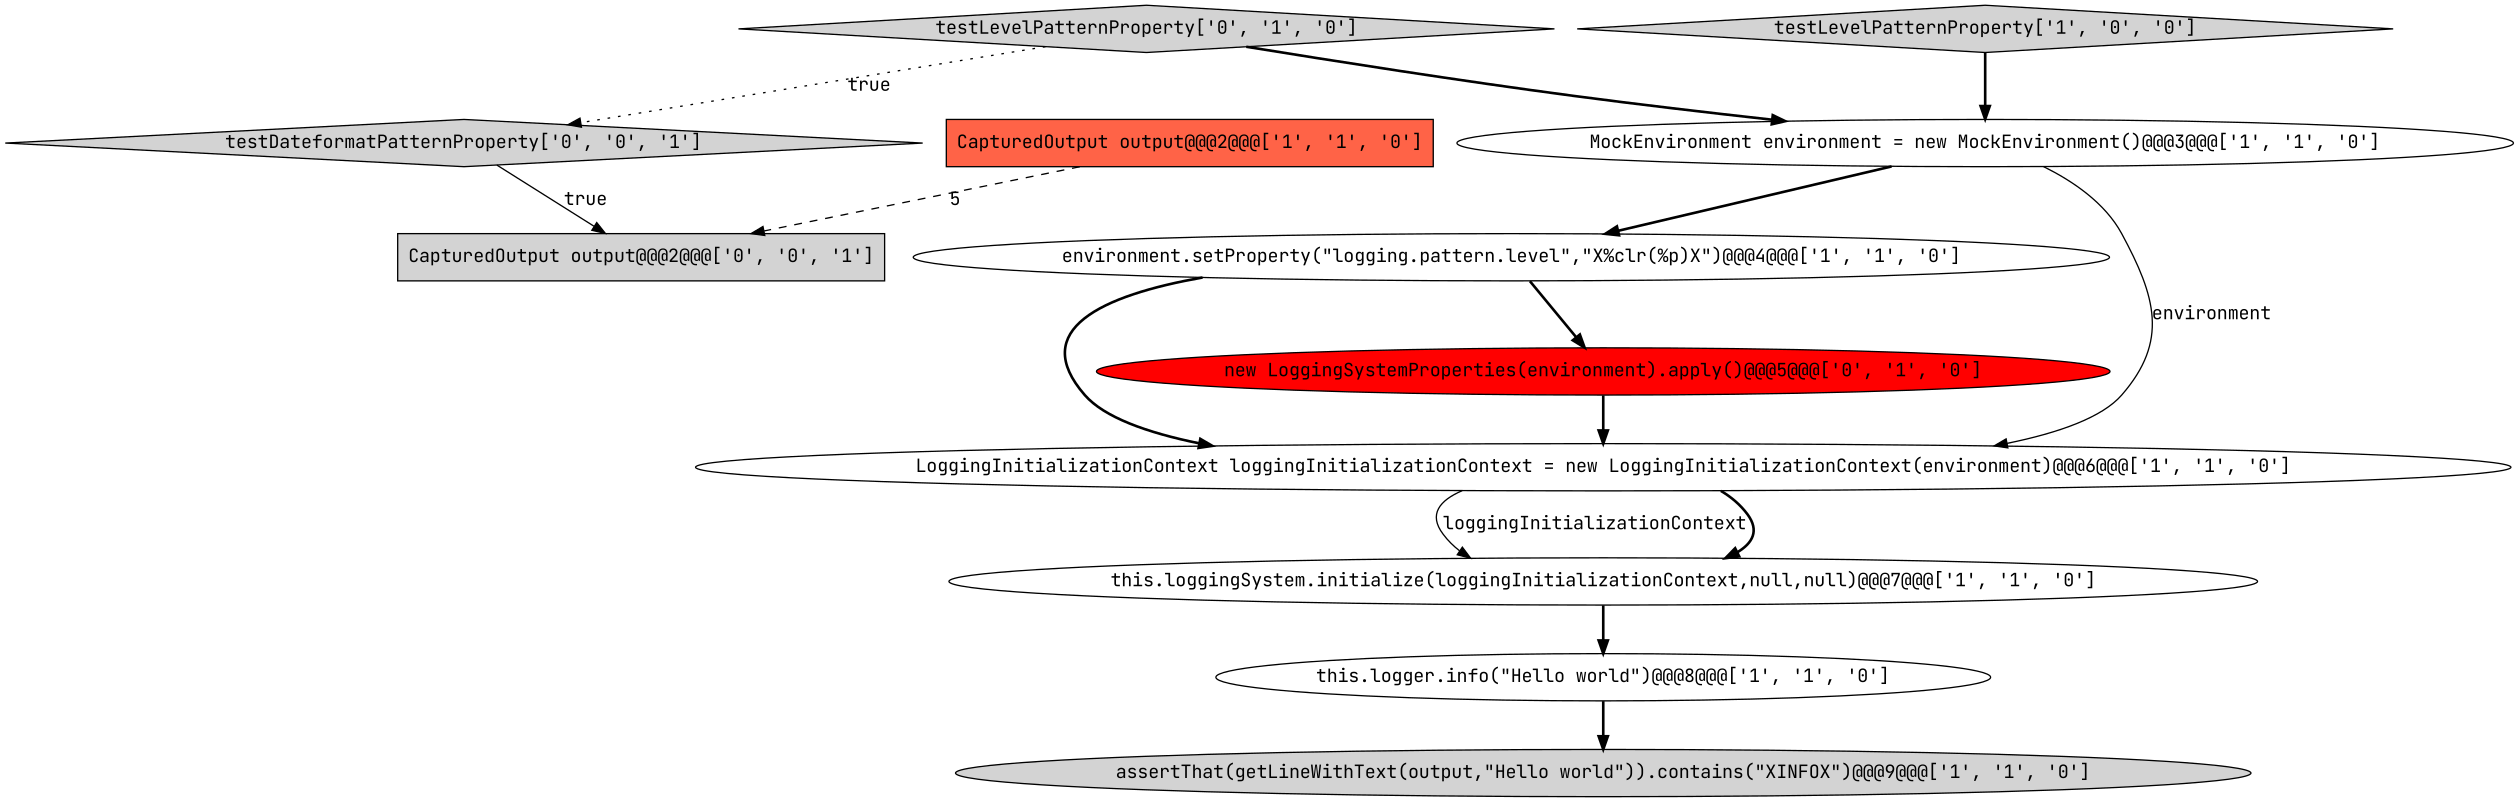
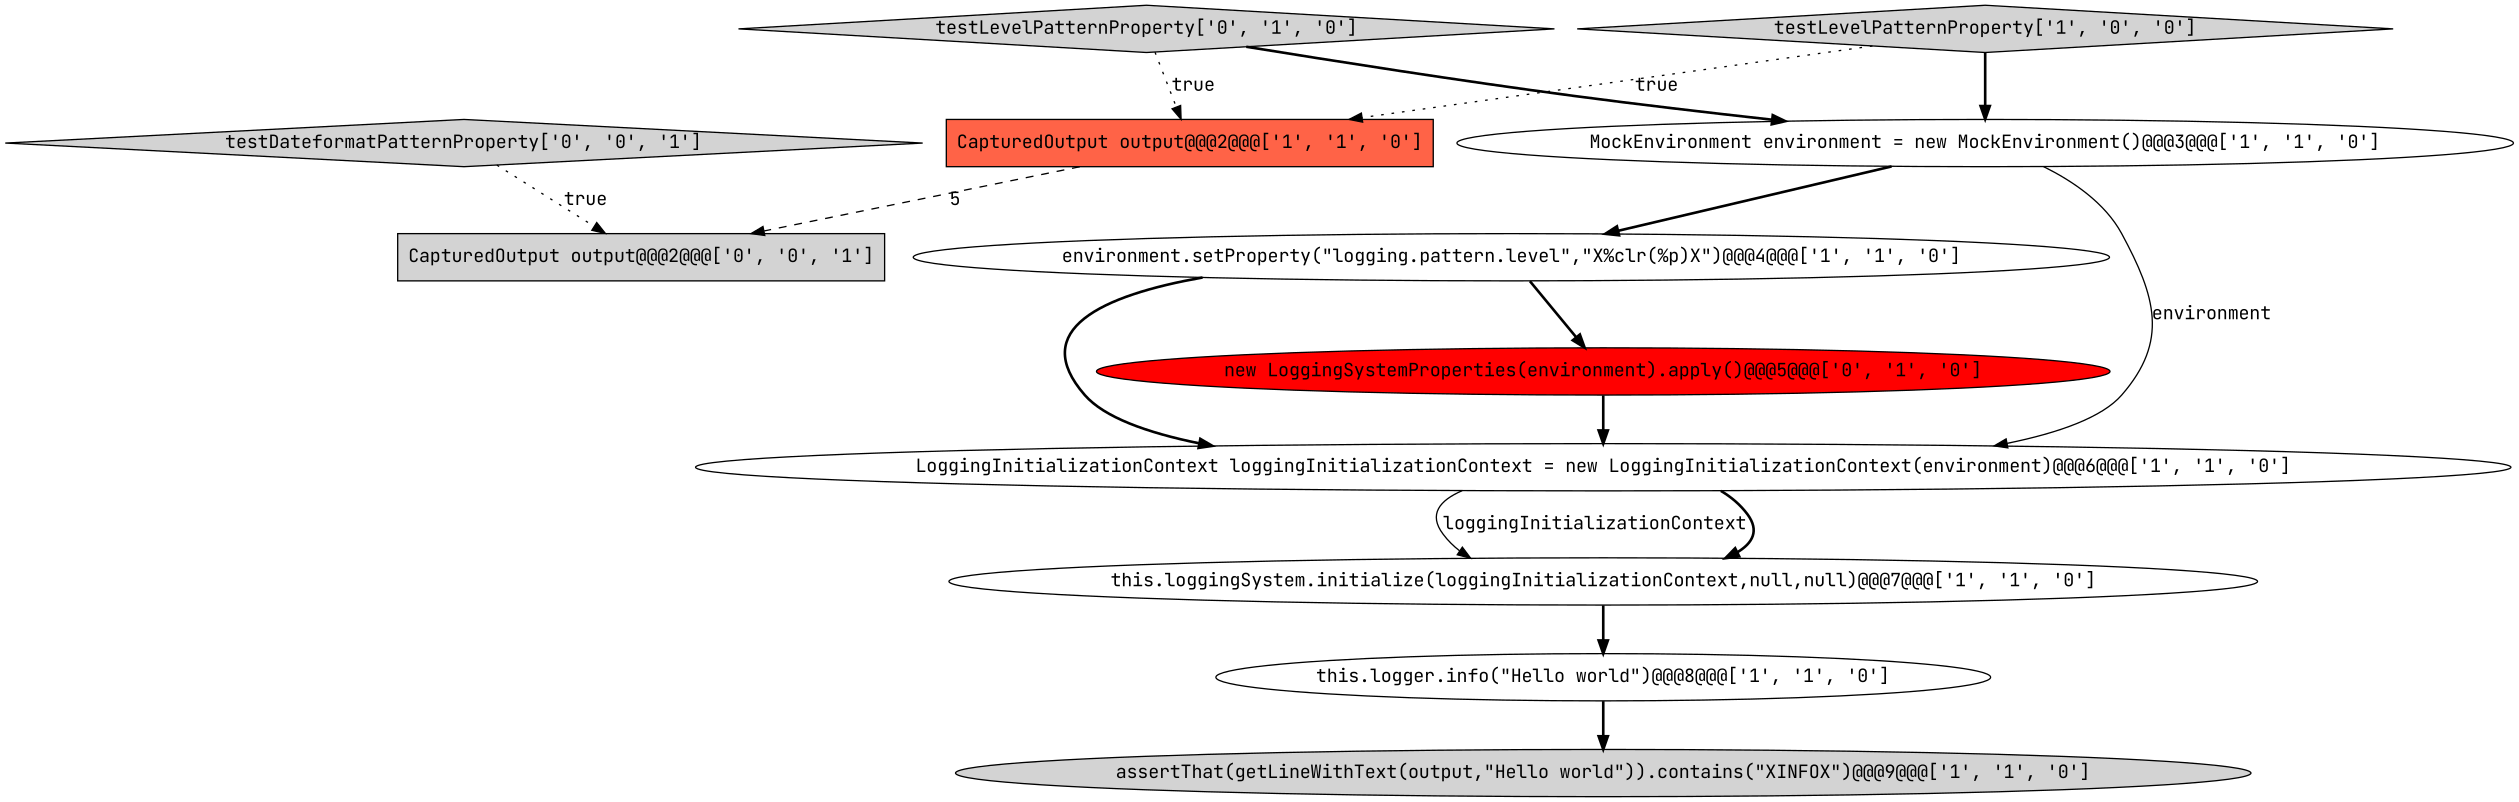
edge "testLevelPatternProperty['1', '0', '0']" -> "CapturedOutput output@@@2@@@['1', '1', '0']": added, label "true"
edge "testLevelPatternProperty['0', '1', '0']" -> "testDateformatPatternProperty['0', '0', '1']": now "testLevelPatternProperty['0', '1', '0']" -> "CapturedOutput output@@@2@@@['1', '1', '0']"
edge "testDateformatPatternProperty['0', '0', '1']" -> "CapturedOutput output@@@2@@@['0', '0', '1']": style solid -> dotted
